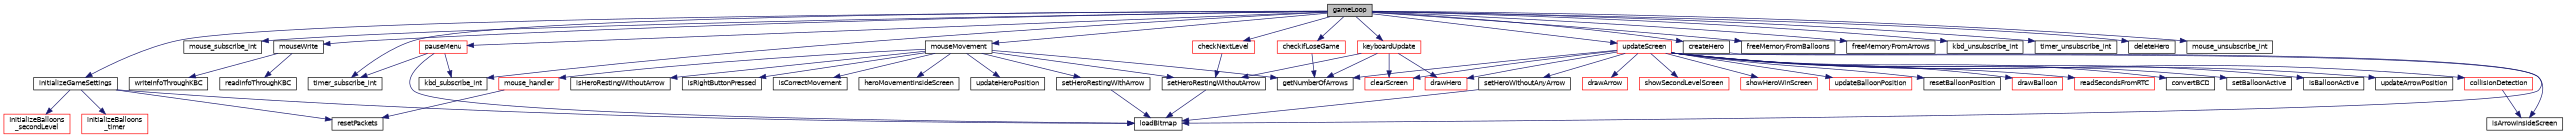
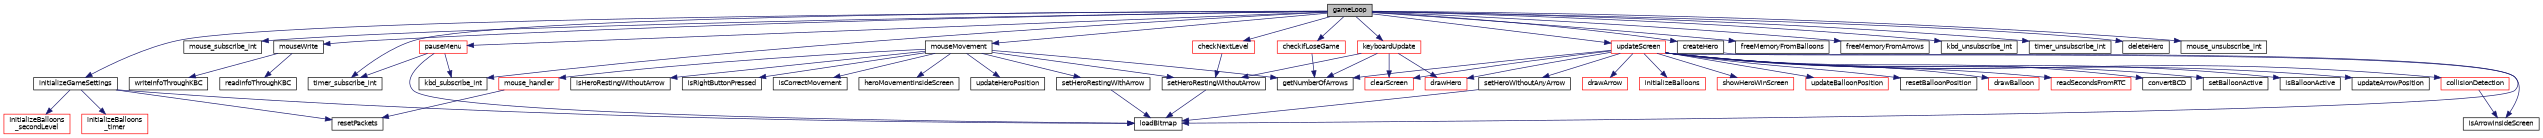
node "showSecondLevelScreen": label "showSecondLevelScreen" -> "initializeBalloons"
